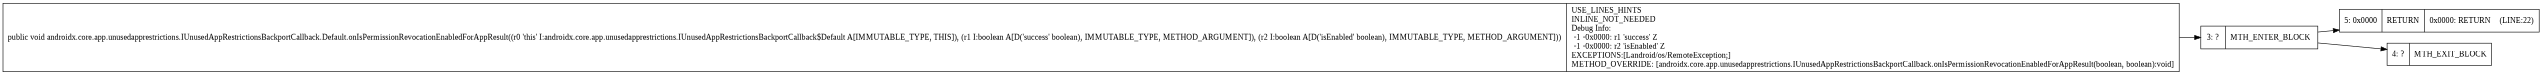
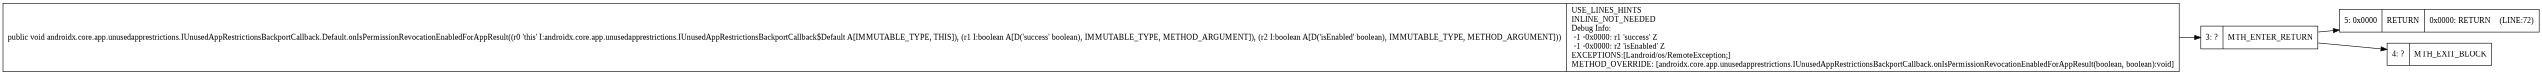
node "5: 0x0000": text "0x0000: RETURN    (LINE:22)" -> "0x0000: RETURN    (LINE:72)"
node "3: ?": text "MTH_ENTER_BLOCK" -> "MTH_ENTER_RETURN"
